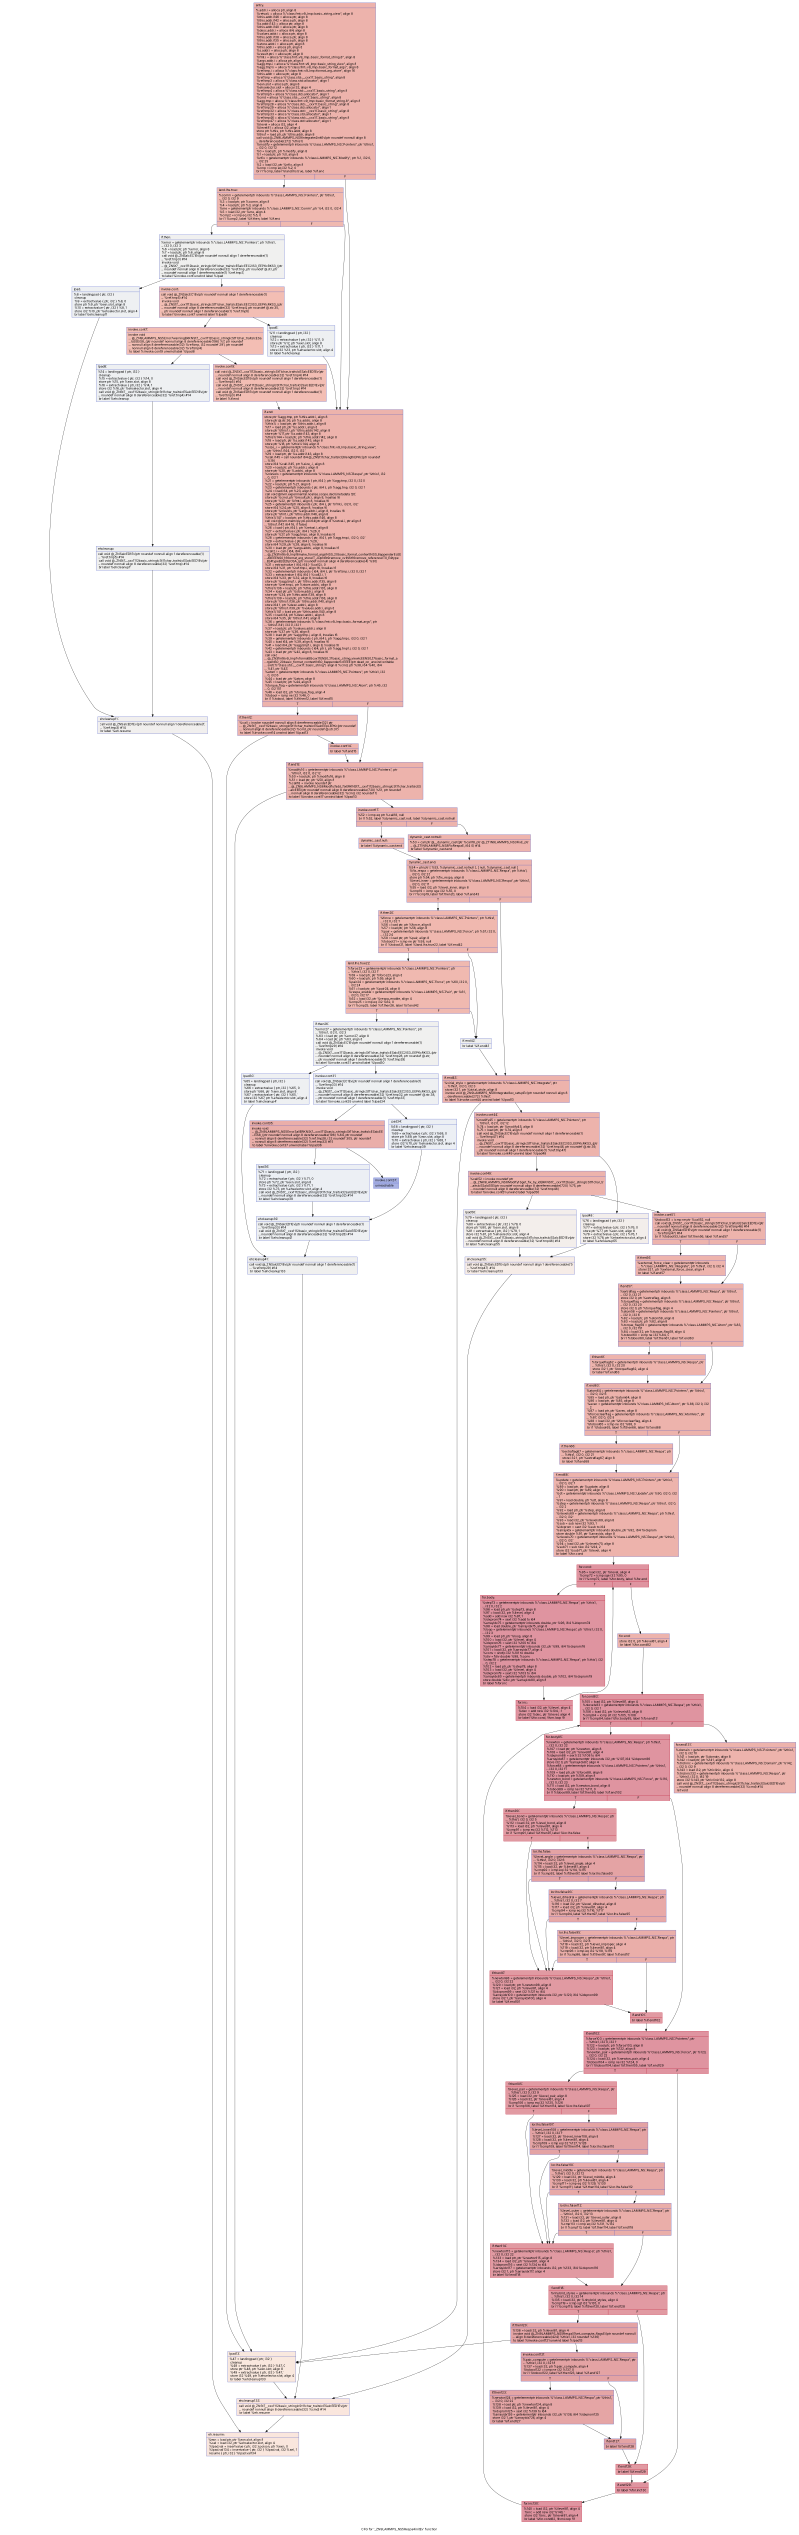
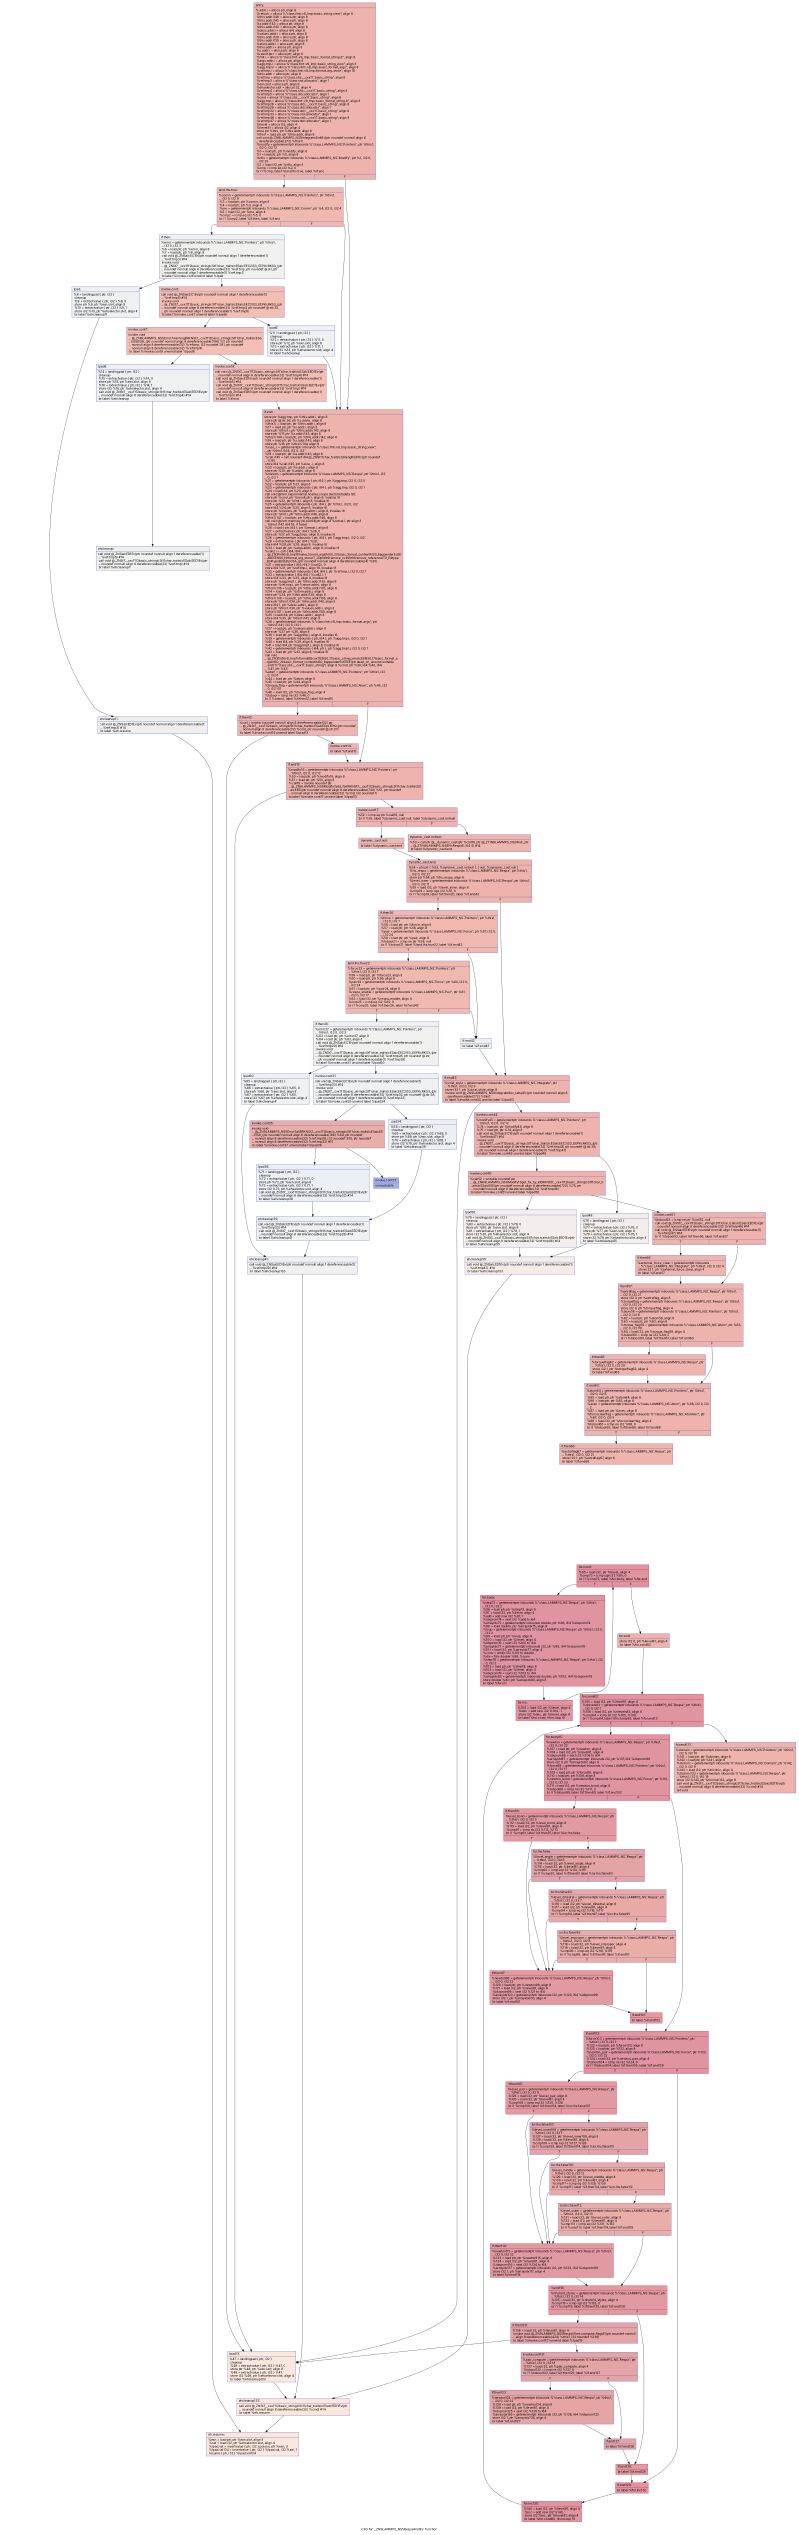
edge "ehcleanup:" -> "ehcleanup11:": removed
node "invoke.cont49:": text "%call52 = invoke noundef ptr" -> "%call52 = writable noundef ptr"
node "if.end68:": removed
